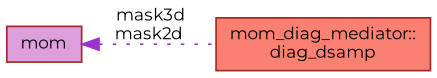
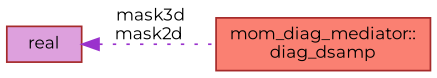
node "mom": label "mom" -> "real"
